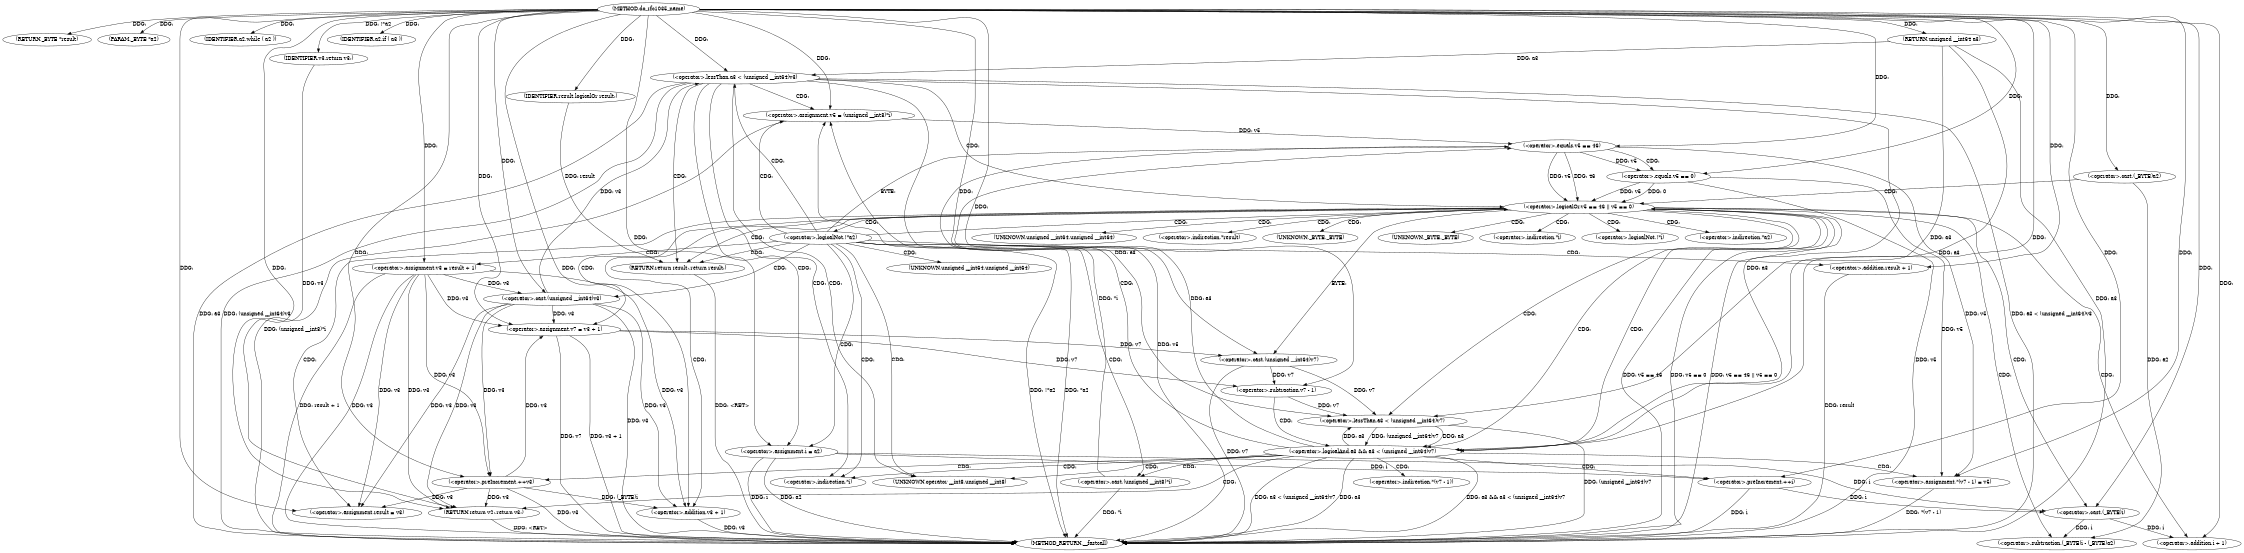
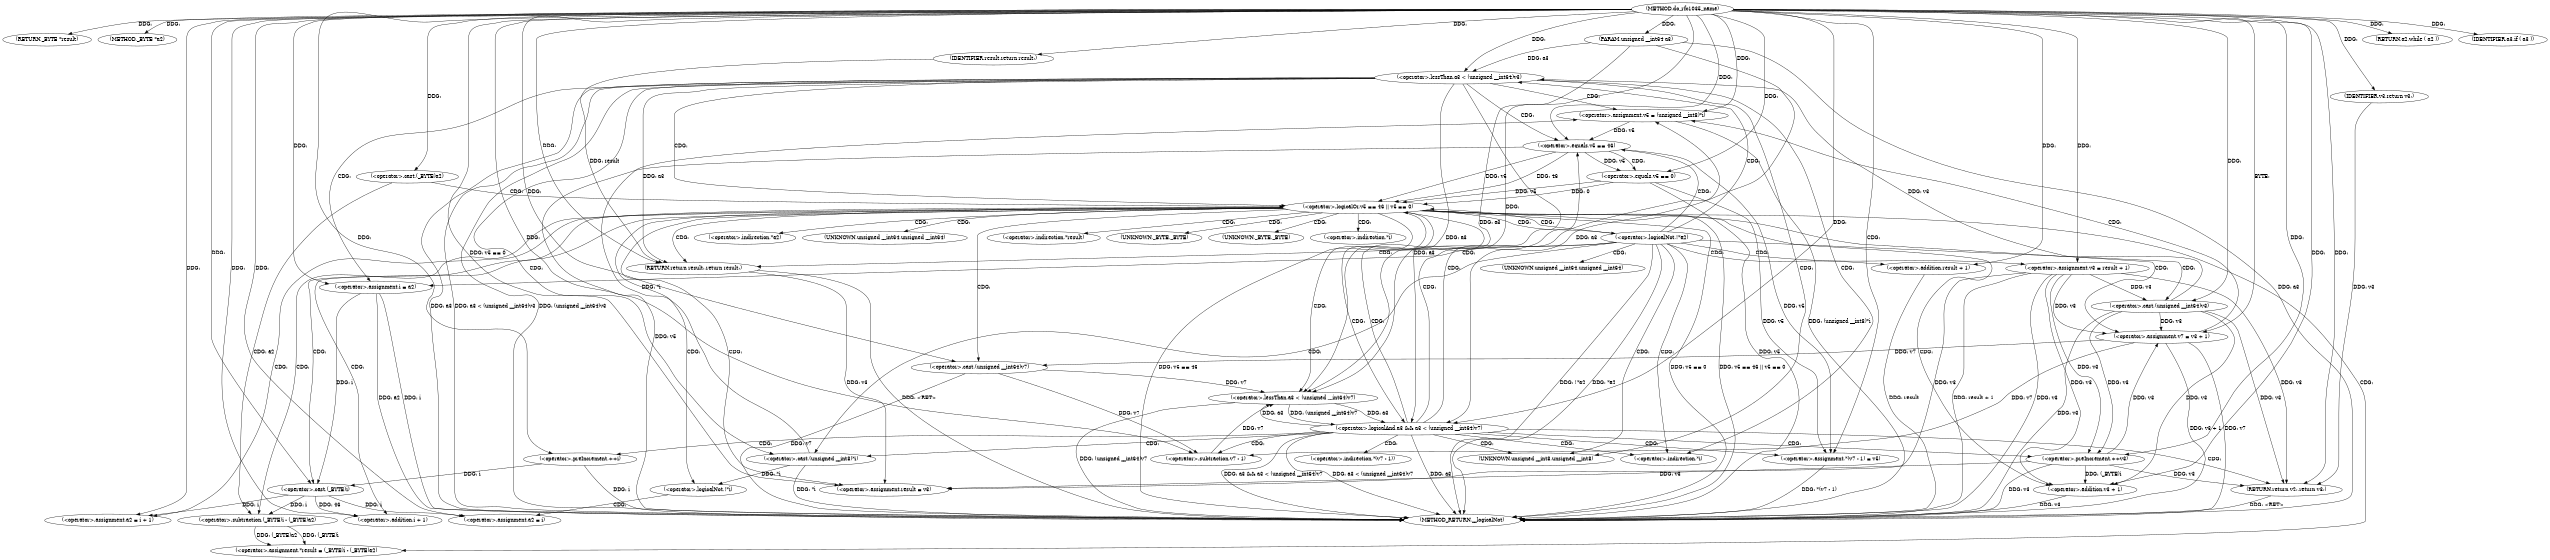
edge "(METHOD,do_rfc1035_name)" -> "(RETURN,return result;,return result;)": added, label "DDG:"
edge "(METHOD,do_rfc1035_name)" -> "(IDENTIFIER,v3,return v3;)": label "DDG: !*a2" -> "DDG: "
node "(PARAM,_BYTE *a2)": label "(PARAM,_BYTE *a2)" -> "(METHOD,_BYTE *a2)"
node "(IDENTIFIER,a2,while ( a2 ))": label "(IDENTIFIER,a2,while ( a2 ))" -> "(RETURN,a2,while ( a2 ))"
node "(IDENTIFIER,a2,if ( a3 ))": label "(IDENTIFIER,a2,if ( a3 ))" -> "(IDENTIFIER,a3,if ( a3 ))"
node "(RETURN,unsigned __int64 a3)": label "(RETURN,unsigned __int64 a3)" -> "(PARAM,unsigned __int64 a3)"
node "(IDENTIFIER,result,logicalOr result;)": label "(IDENTIFIER,result,logicalOr result;)" -> "(IDENTIFIER,result,return result;)"
edge "(<operator>.lessThan,a3 < (unsigned __int64)v3)" -> "(<operator>.cast,(unsigned __int8)*i)": added, label "CDG:"
edge "(<operator>.lessThan,a3 < (unsigned __int64)v3)" -> "(<operator>.equals,v5 == 46)": added, label "CDG:"
edge "(METHOD,do_rfc1035_name)" -> "(<operator>.assignment,v7 = v3 + 1)": label "DDG: " -> "BYTE: "
edge "(<operator>.lessThan,a3 < (unsigned __int64)v3)" -> "(RETURN,return result;,return result;)": label "CDG: " -> "DDG: a3"
edge "(<operator>.logicalNot,!*a2)" -> "(<operator>.assignment,v5 = (unsigned __int8)*i)": now "(<operator>.assignment,v7 = v3 + 1)" -> "(<operator>.assignment,v5 = (unsigned __int8)*i)"
edge "(METHOD,do_rfc1035_name)" -> "(<operator>.lessThan,a3 < (unsigned __int64)v7)": added, label "DDG:"
edge "(<operator>.logicalNot,!*a2)" -> "(<operator>.equals,v5 == 46)": label "BYTE: " -> "CDG: "
edge "(METHOD,do_rfc1035_name)" -> "(<operator>.assignment,*(v7 - 1) = v5)": label "DDG: " -> "CDG: "
edge "(METHOD,do_rfc1035_name)" -> "(<operator>.assignment,result = v3)": label "DDG: " -> "DDG: v5 == 0"
edge "(<operator>.logicalOr,v5 == 46 || v5 == 0)" -> "(<operator>.cast,(unsigned __int64)v7)": label "BYTE: " -> "CDG: "
edge "(<operator>.logicalAnd,a3 && a3 < (unsigned __int64)v7)" -> "(<operator>.equals,v5 == 46)": label "DDG: a3" -> "CDG: "
edge "(<operator>.cast,(_BYTE)a2)" -> "(<operator>.subtraction,(_BYTE)i - (_BYTE)a2)": label "DDG: a2" -> "CDG: a2"
edge "(<operator>.cast,(unsigned __int64)v3)" -> "(<operator>.assignment,result = v3)": now "(RETURN,return result;,return result;)" -> "(<operator>.assignment,result = v3)"
edge "(<operator>.subtraction,v7 - 1)" -> "(<operator>.logicalAnd,a3 && a3 < (unsigned __int64)v7)": reversed
edge "(<operator>.assignment,i = a2)" -> "(<operator>.preIncrement,++i)": removed, label "DDG: i"
edge "(<operator>.cast,(unsigned __int8)*i)" -> "(<operator>.logicalNot,!*i)": added, label "DDG: *i"
node "(UNKNOWN,operator __int8,unsigned __int8)": label "(UNKNOWN,operator __int8,unsigned __int8)" -> "(UNKNOWN,unsigned __int8,unsigned __int8)"
node "(<operator>.assignment,a2 = i + 1)": added
node "(<operator>.assignment,a2 = i)": added
edge "(<operator>.cast,(_BYTE)i)" -> "(<operator>.addition,i + 1)": label "DDG: i" -> "DDG: 46"
node "(METHOD_RETURN,__fastcall)": label "(METHOD_RETURN,__fastcall)" -> "(METHOD_RETURN,__logicalNot)"
node "(<operator>.assignment,*result = (_BYTE)i - (_BYTE)a2)": added
